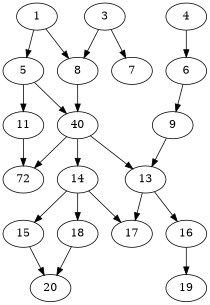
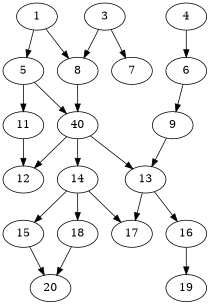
node "72": label "72" -> "12"
